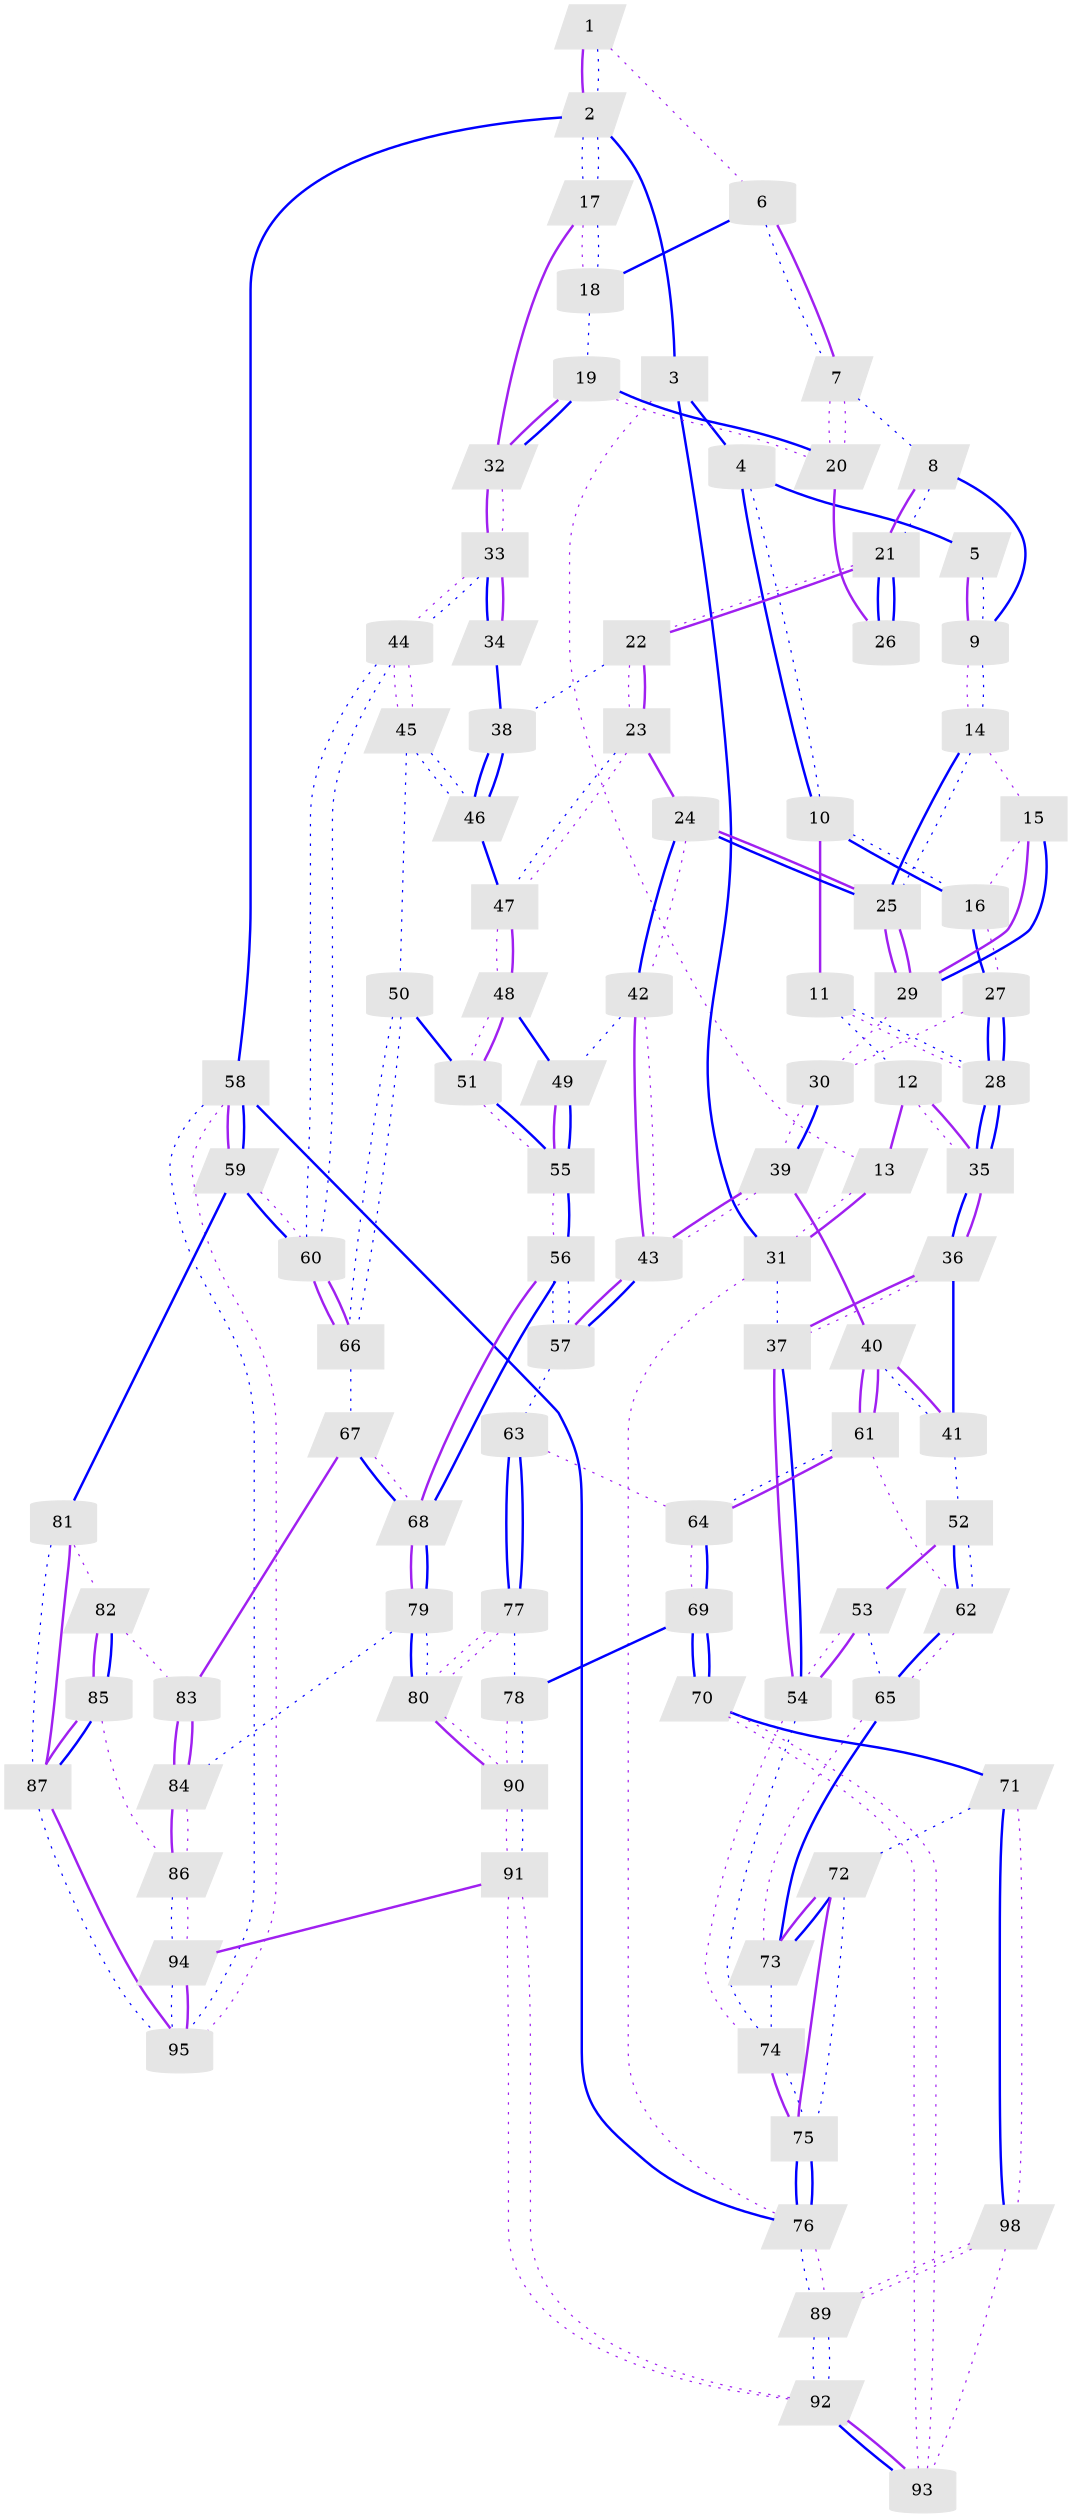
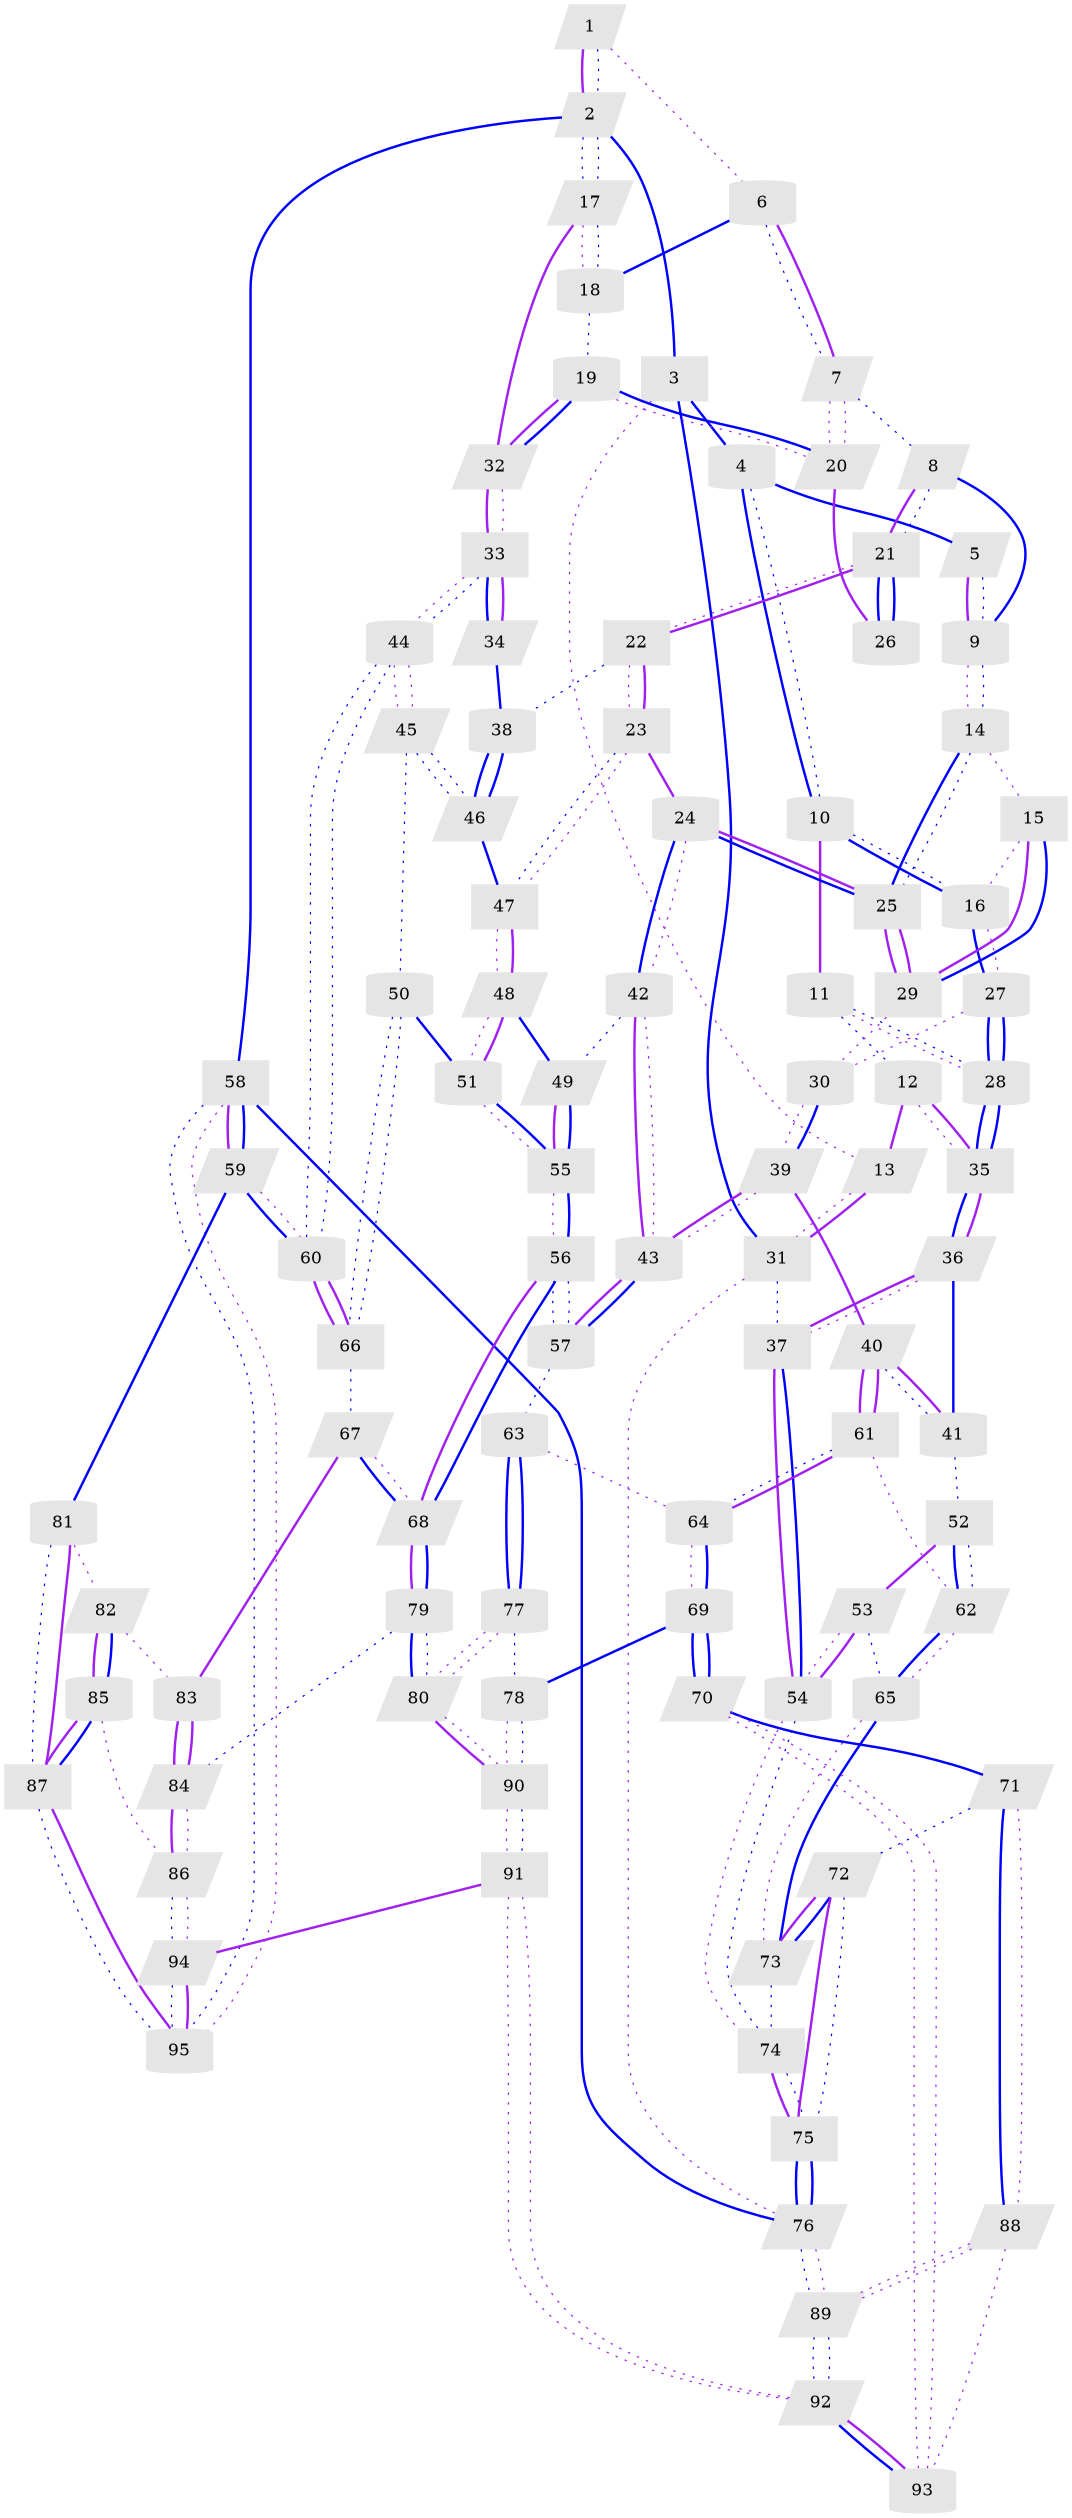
node "98": label "98" -> "88"
